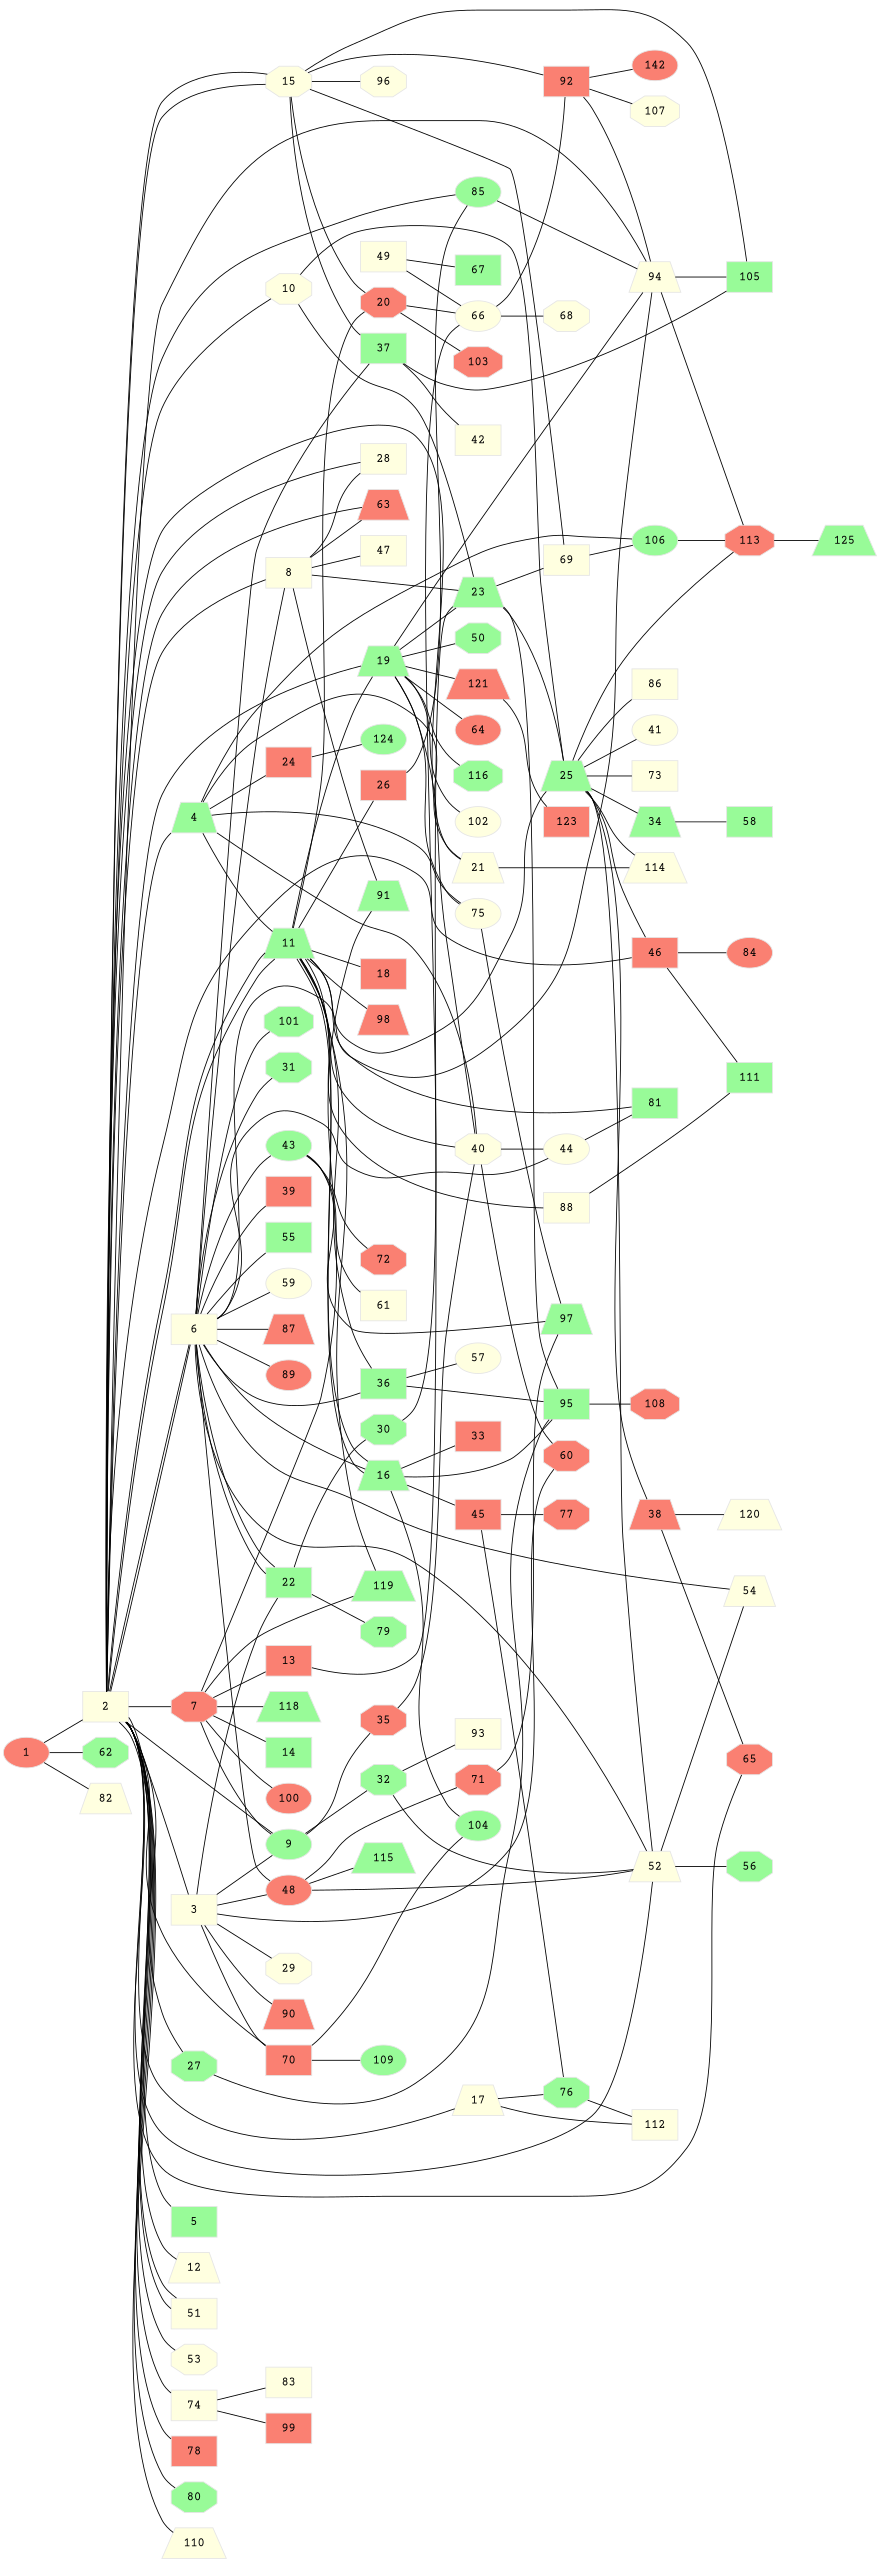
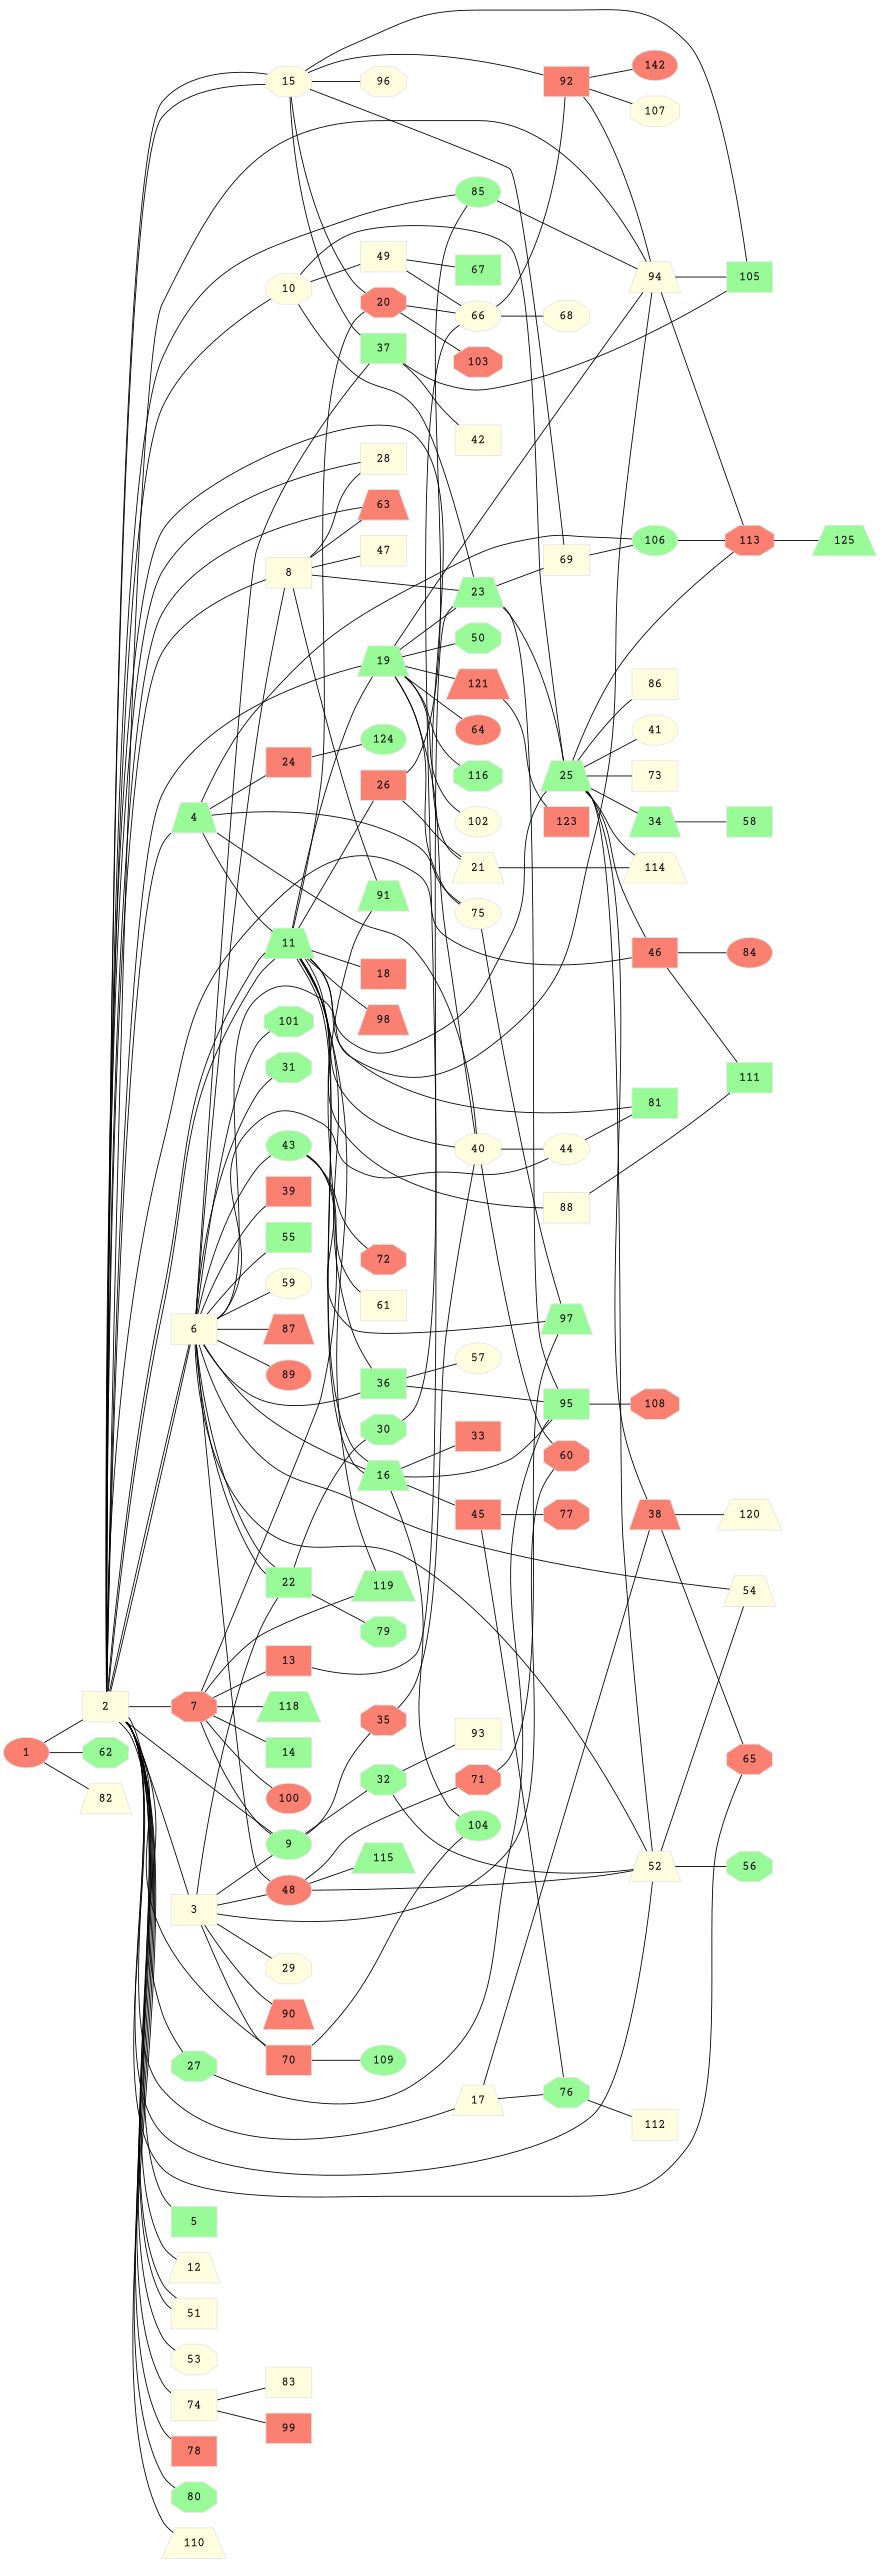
edge "49" -- "10": added
edge "4" -- "21": now "26" -- "21"
edge "17" -- "112": now "17" -- "38"
